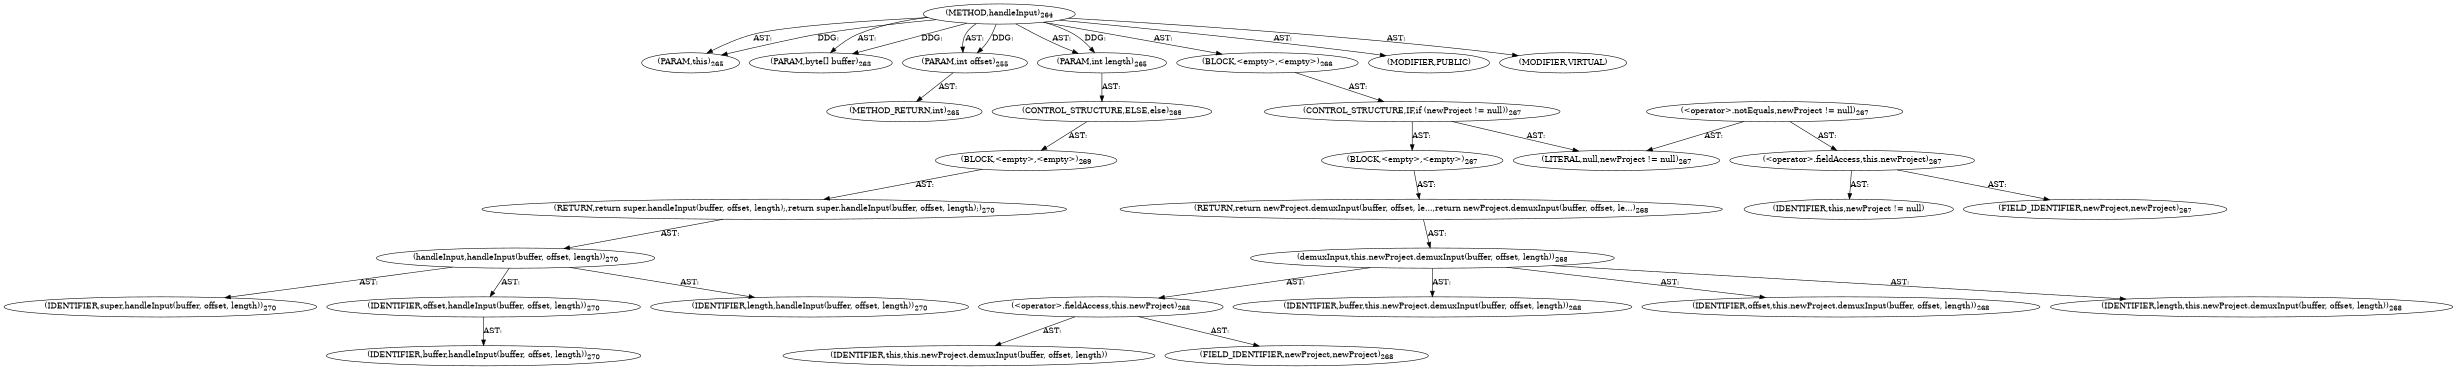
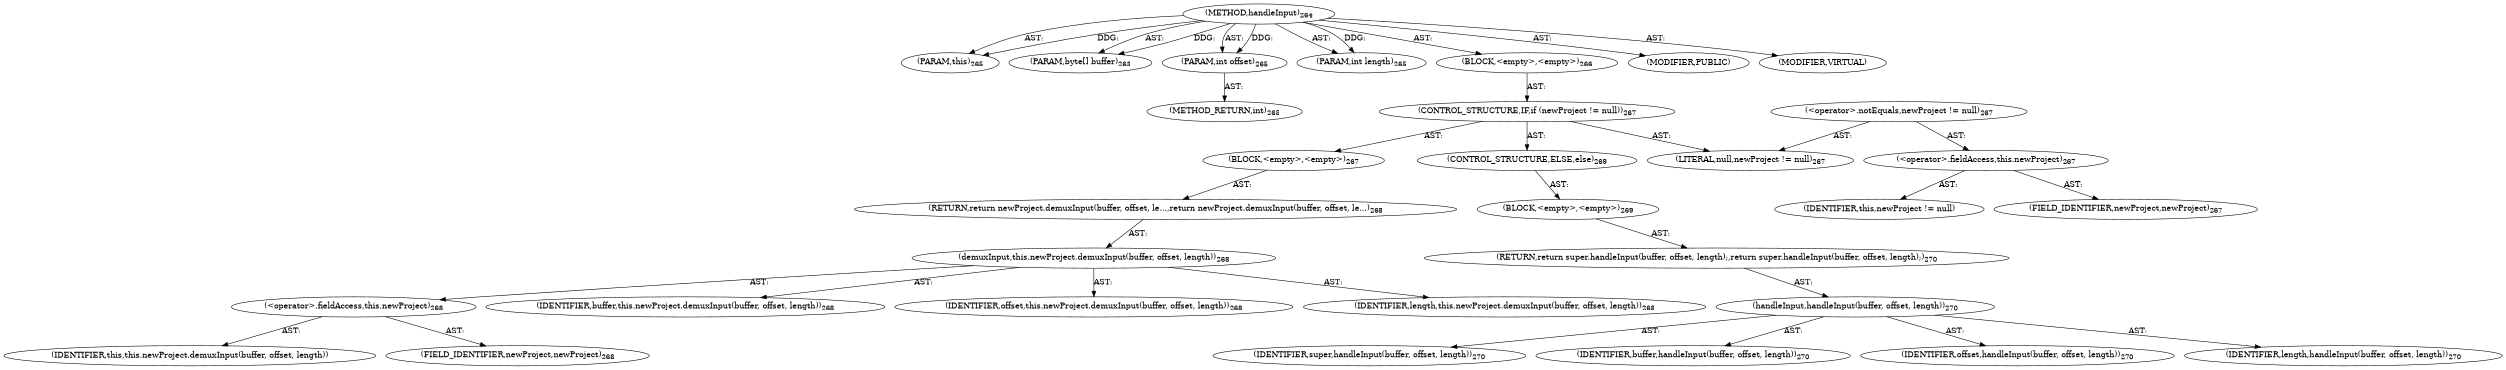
node "(PARAM,int offset)": text "255" -> "265"
edge "(PARAM,int length)" -> "(CONTROL_STRUCTURE,ELSE,else)": now "(CONTROL_STRUCTURE,IF,if (newProject != null))" -> "(CONTROL_STRUCTURE,ELSE,else)"
edge "(IDENTIFIER,offset,handleInput(buffer, offset, length))" -> "(IDENTIFIER,buffer,handleInput(buffer, offset, length))": now "(handleInput,handleInput(buffer, offset, length))" -> "(IDENTIFIER,buffer,handleInput(buffer, offset, length))"
